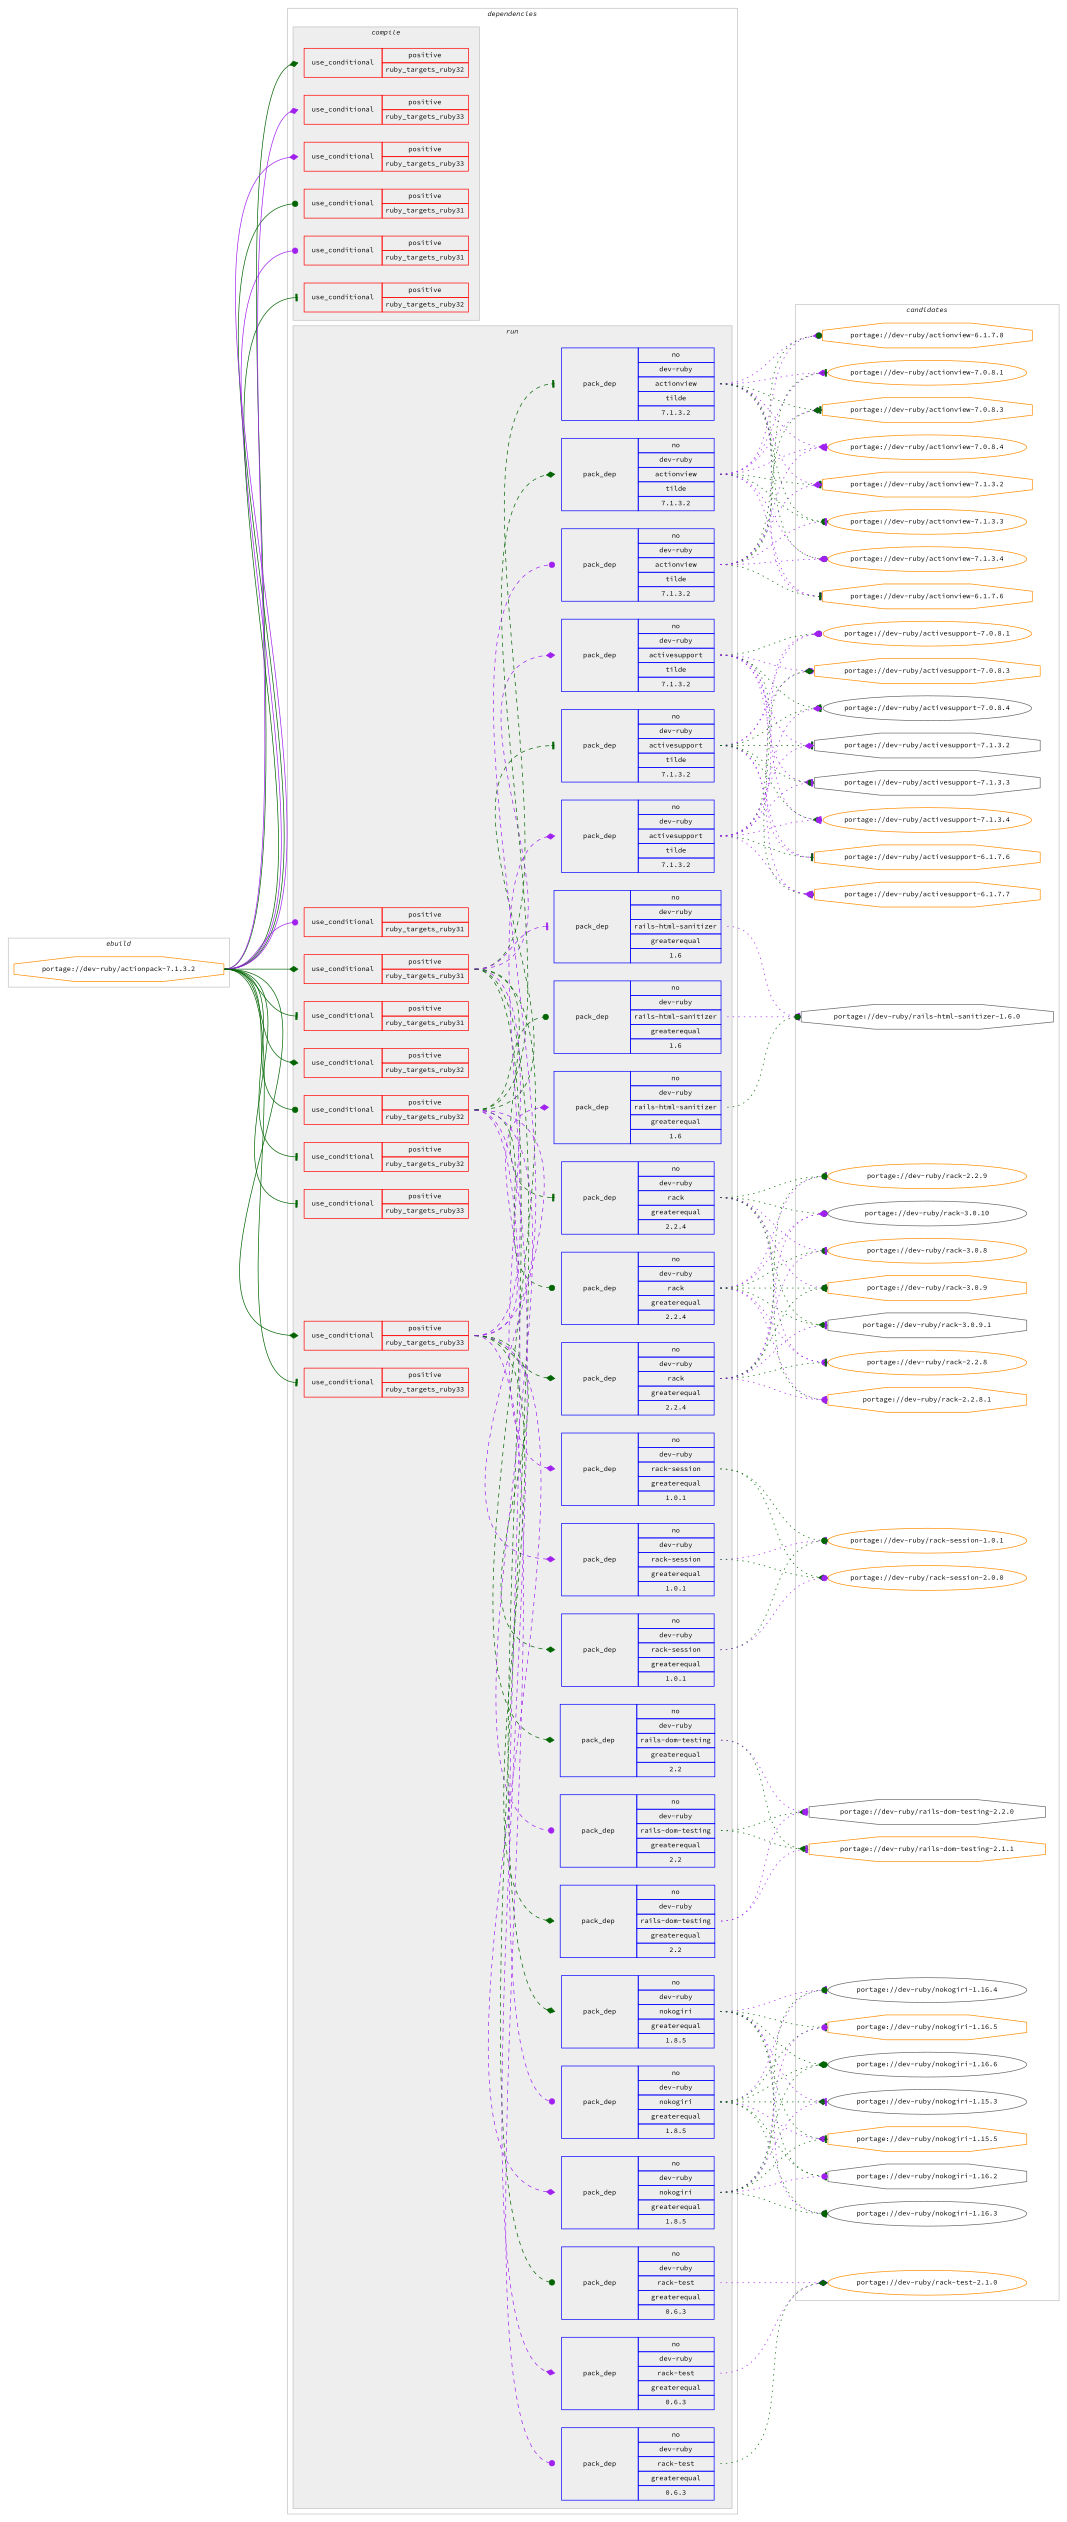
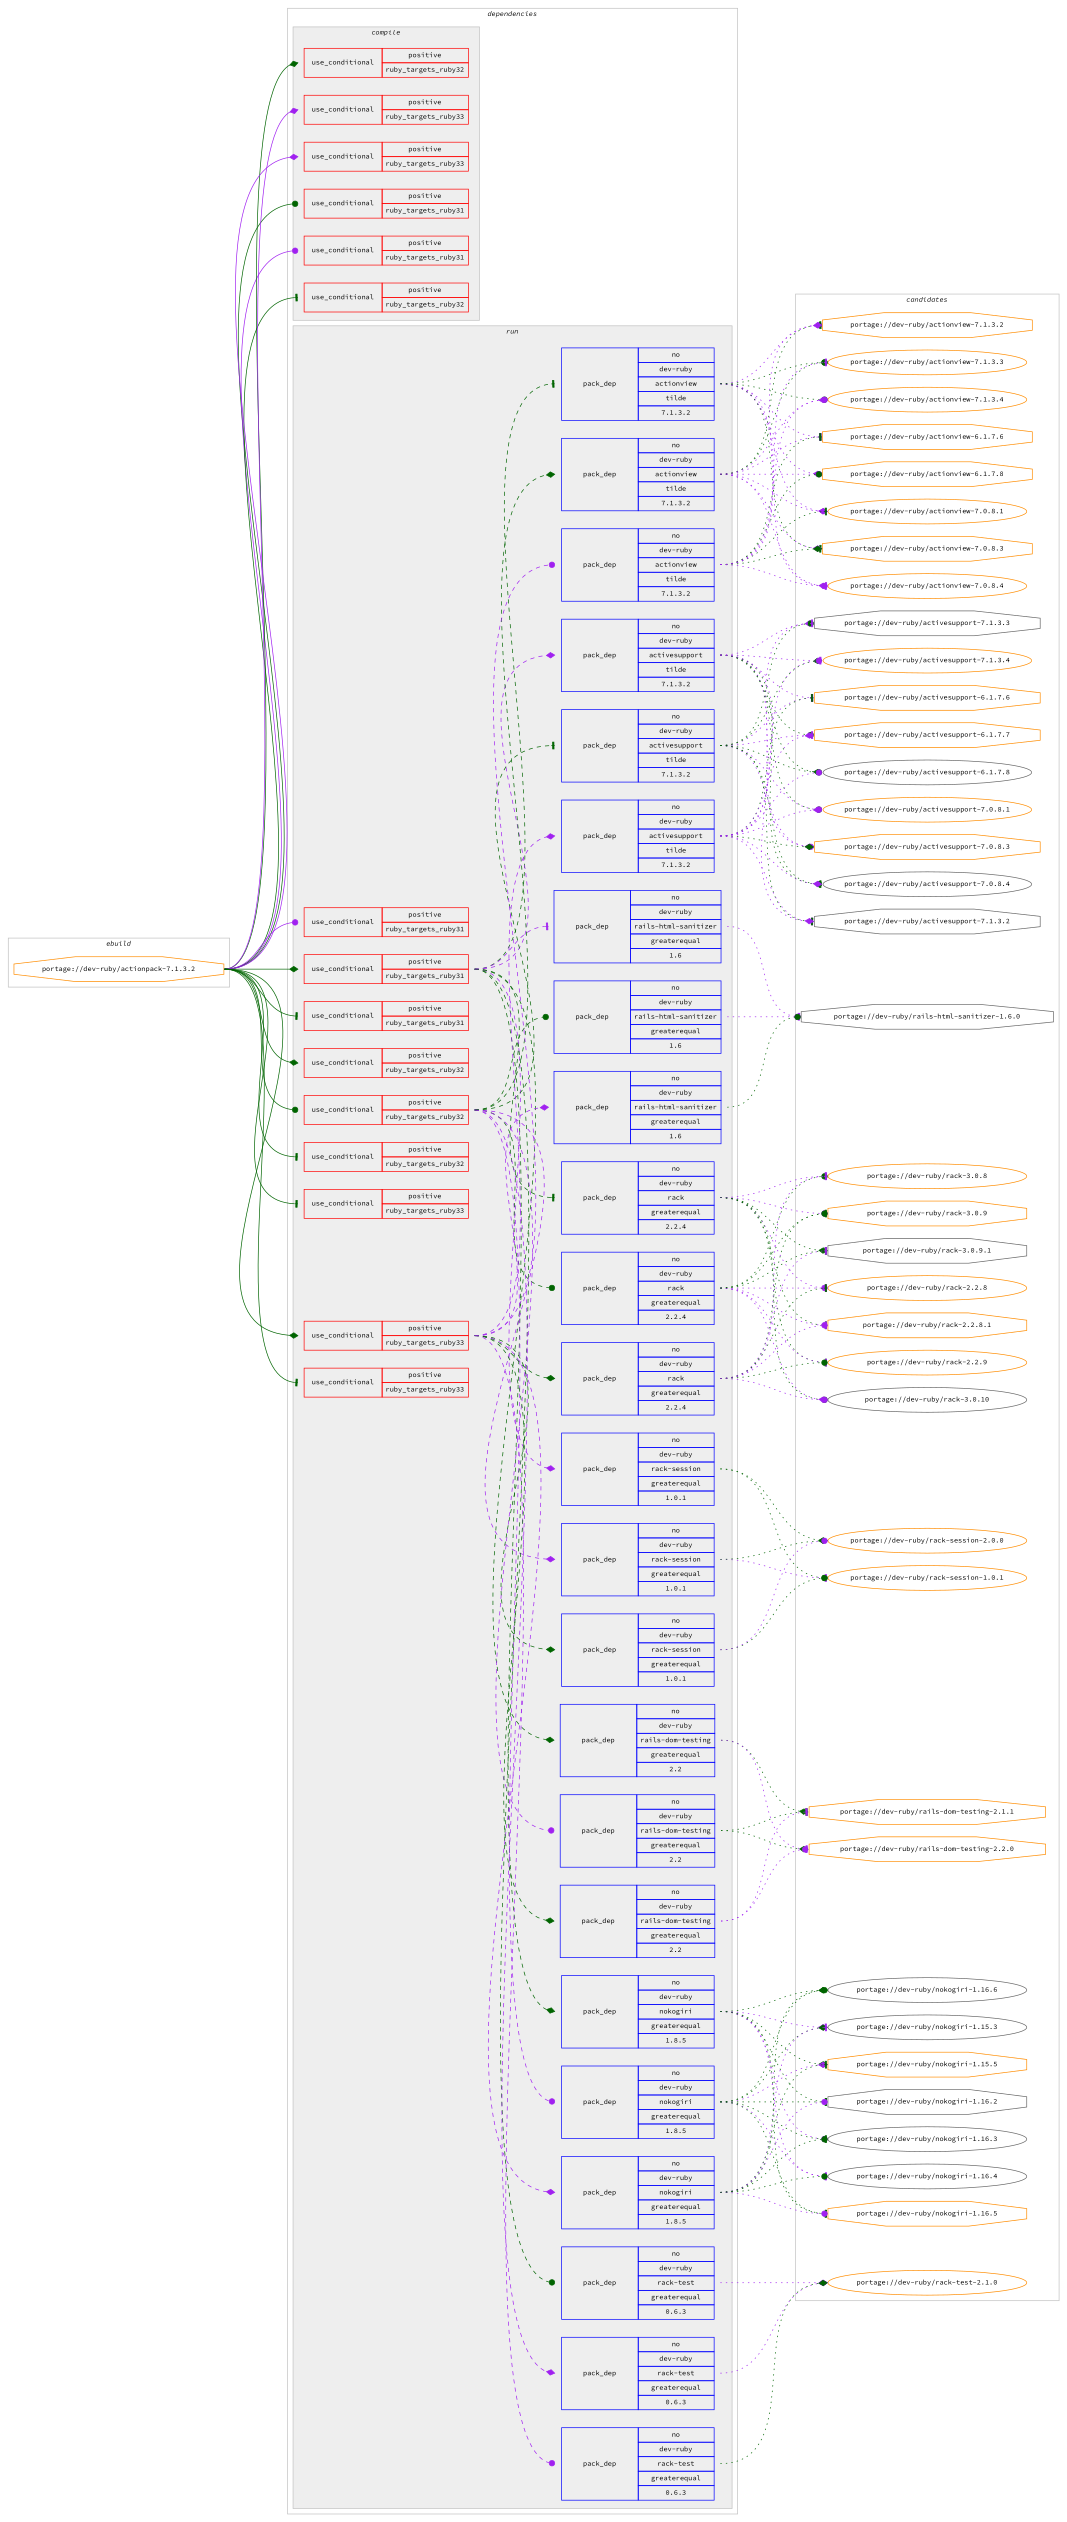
node "portage://dev-ruby/activesupport-6.1.7.8": added
node "portage://dev-ruby/rails-dom-testing-2.2.0": color gray40 -> darkorange
